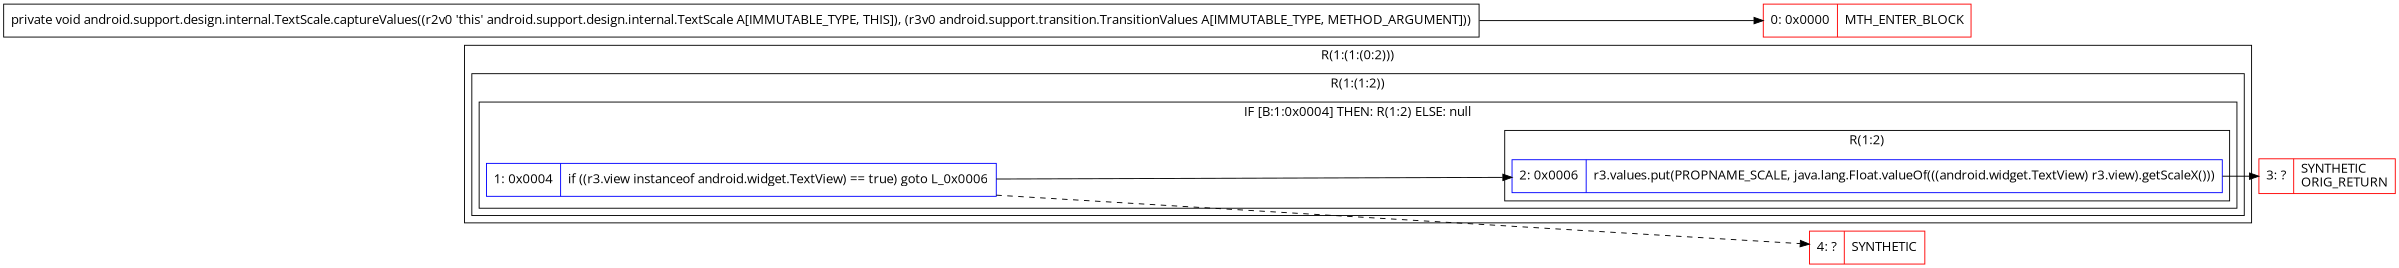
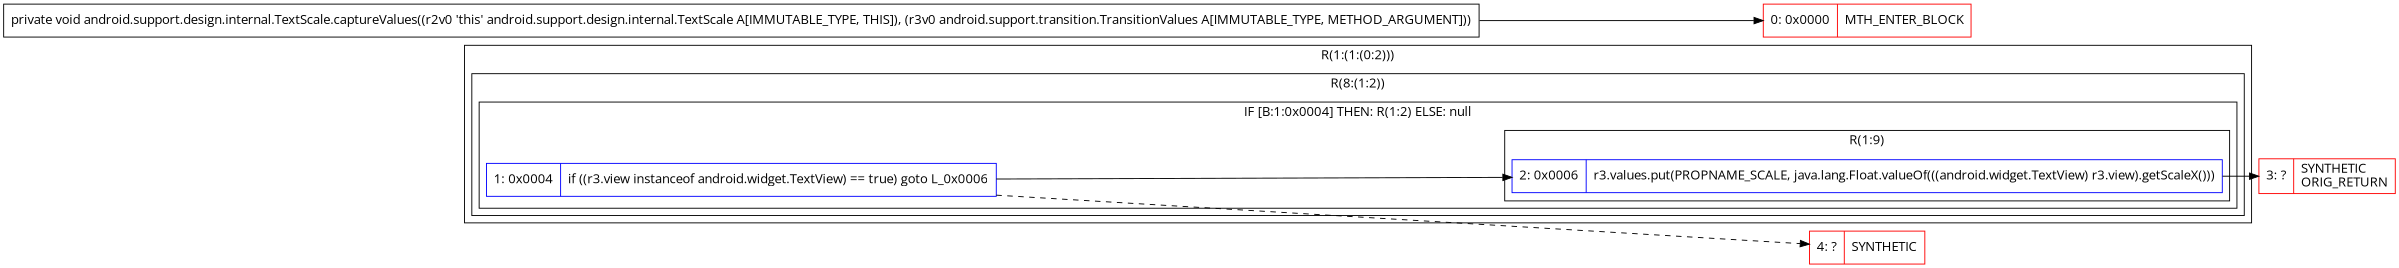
cluster "R(1:(1:2))": label "R(1:(1:2))" -> "R(8:(1:2))"
cluster "R(1:2)": label "R(1:2)" -> "R(1:9)"
